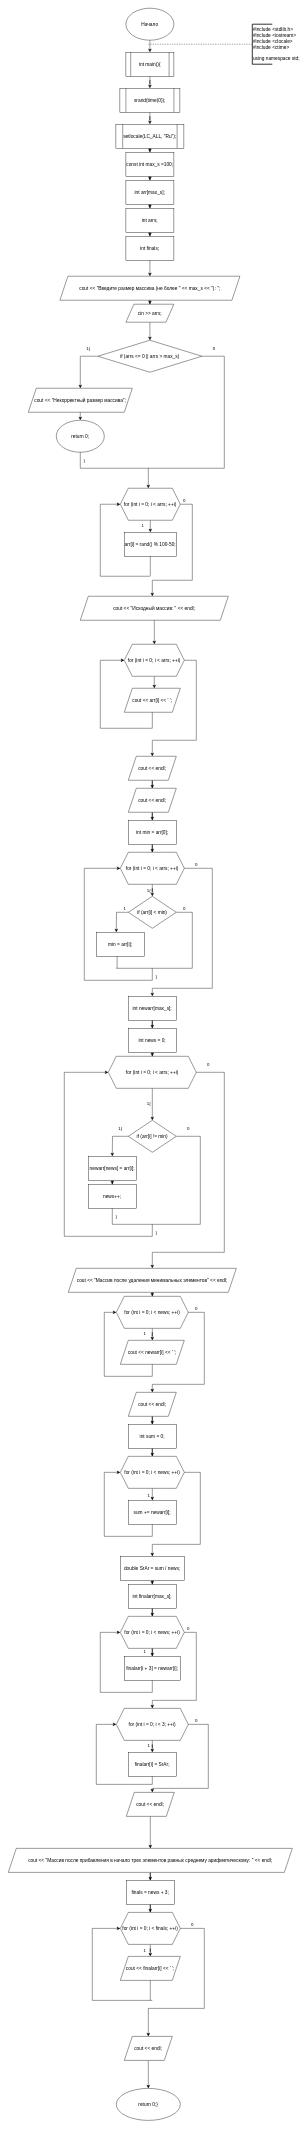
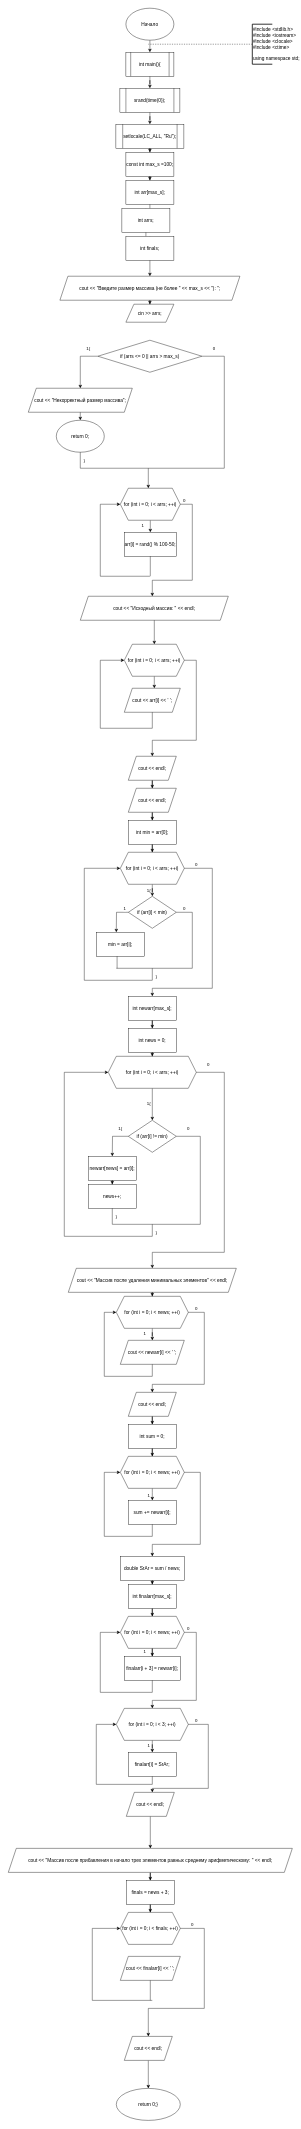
node "int arrs;": moved (150, 220) -> (146, 220)
edge "cin >> arrs;" -> "if (arrs <= 0 || arrs > max_s)": removed
edge "for (int i = 0; i < finals; ++i)" -> "cout << finalarr[i] << ' ';": removed, label "1"
